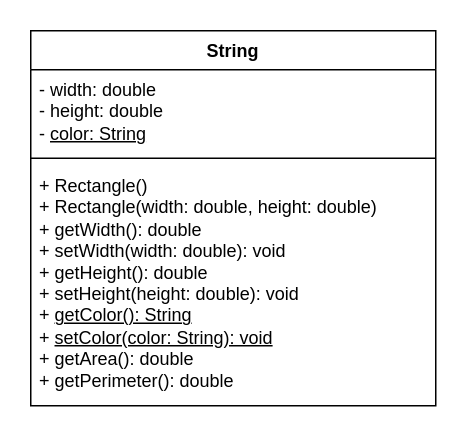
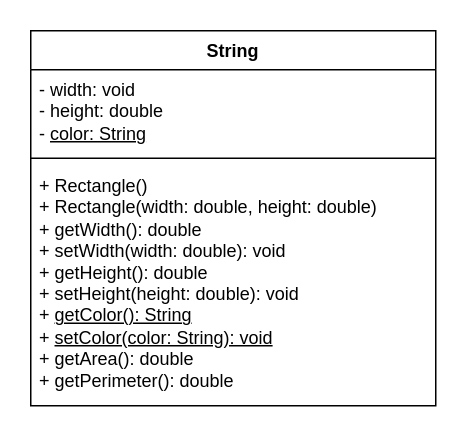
node "- width: double - height: double - color: String": label "- width: double - height: double - color: String" -> "- width: void - height: double - color: String"
